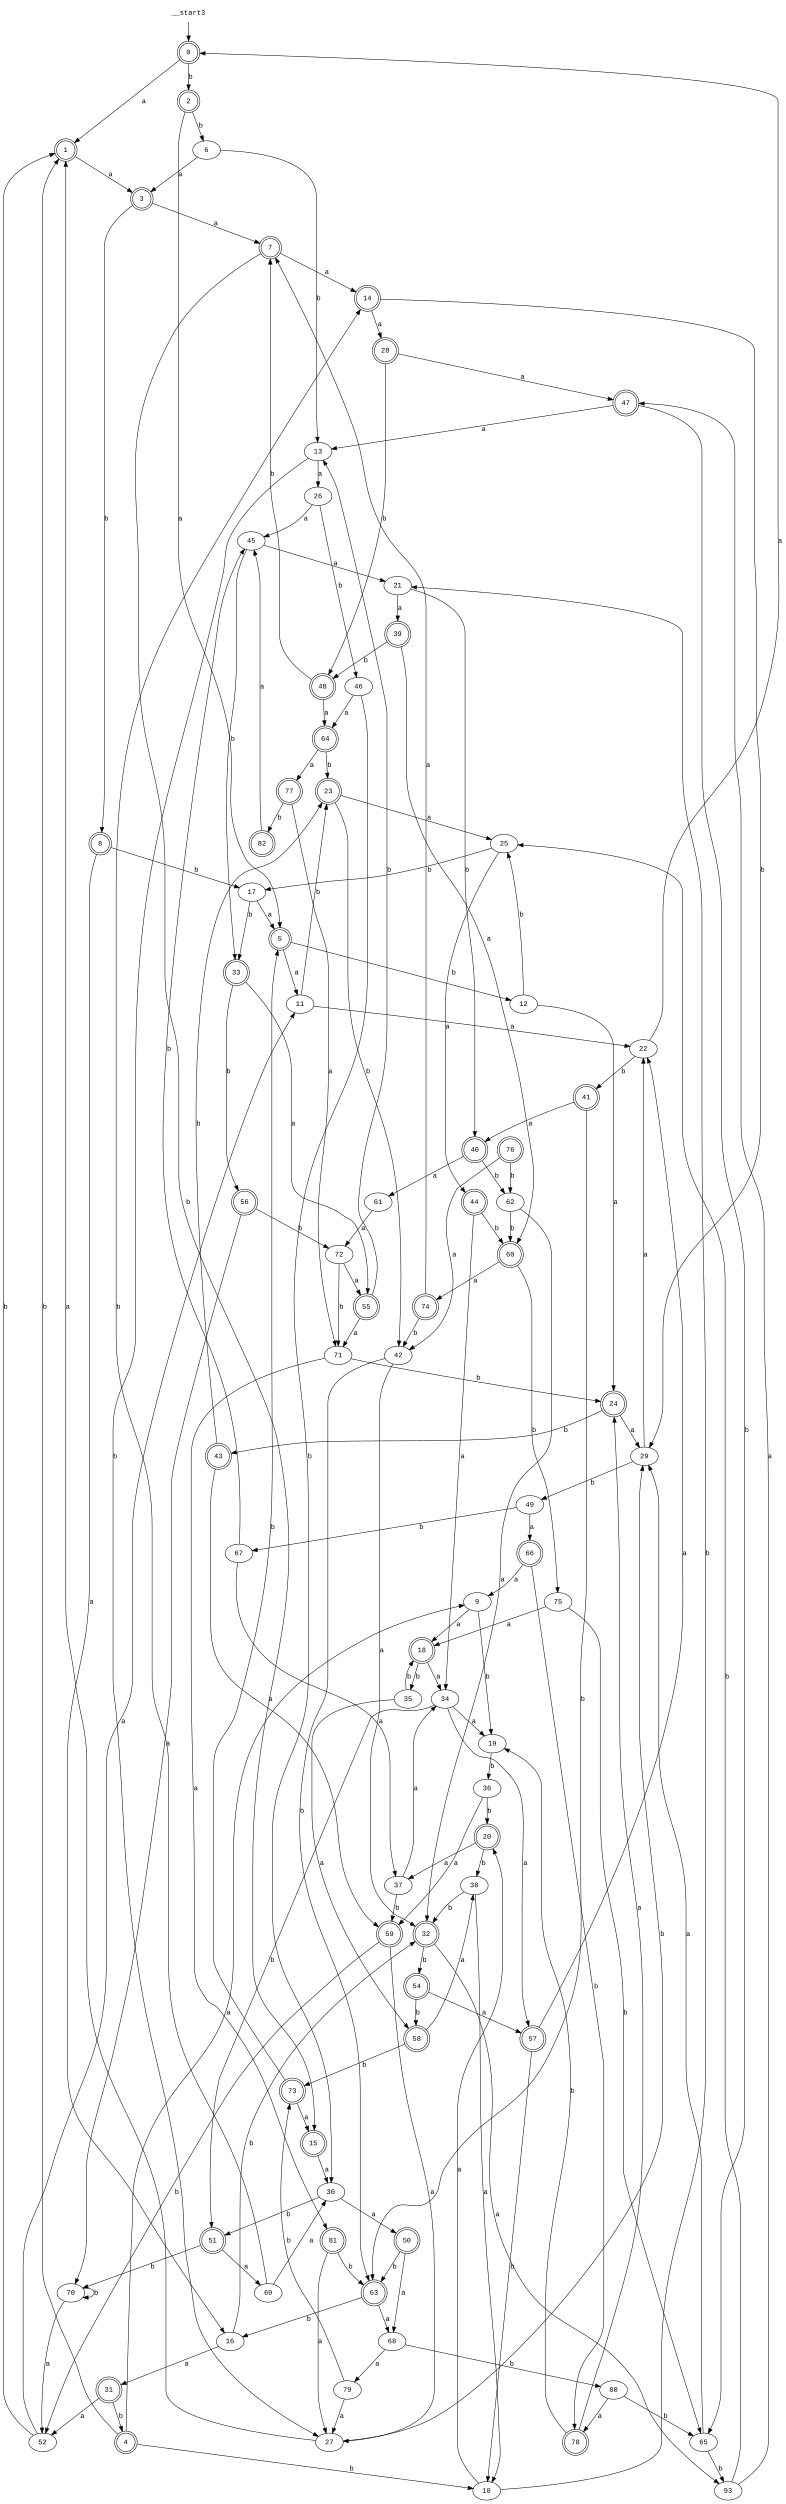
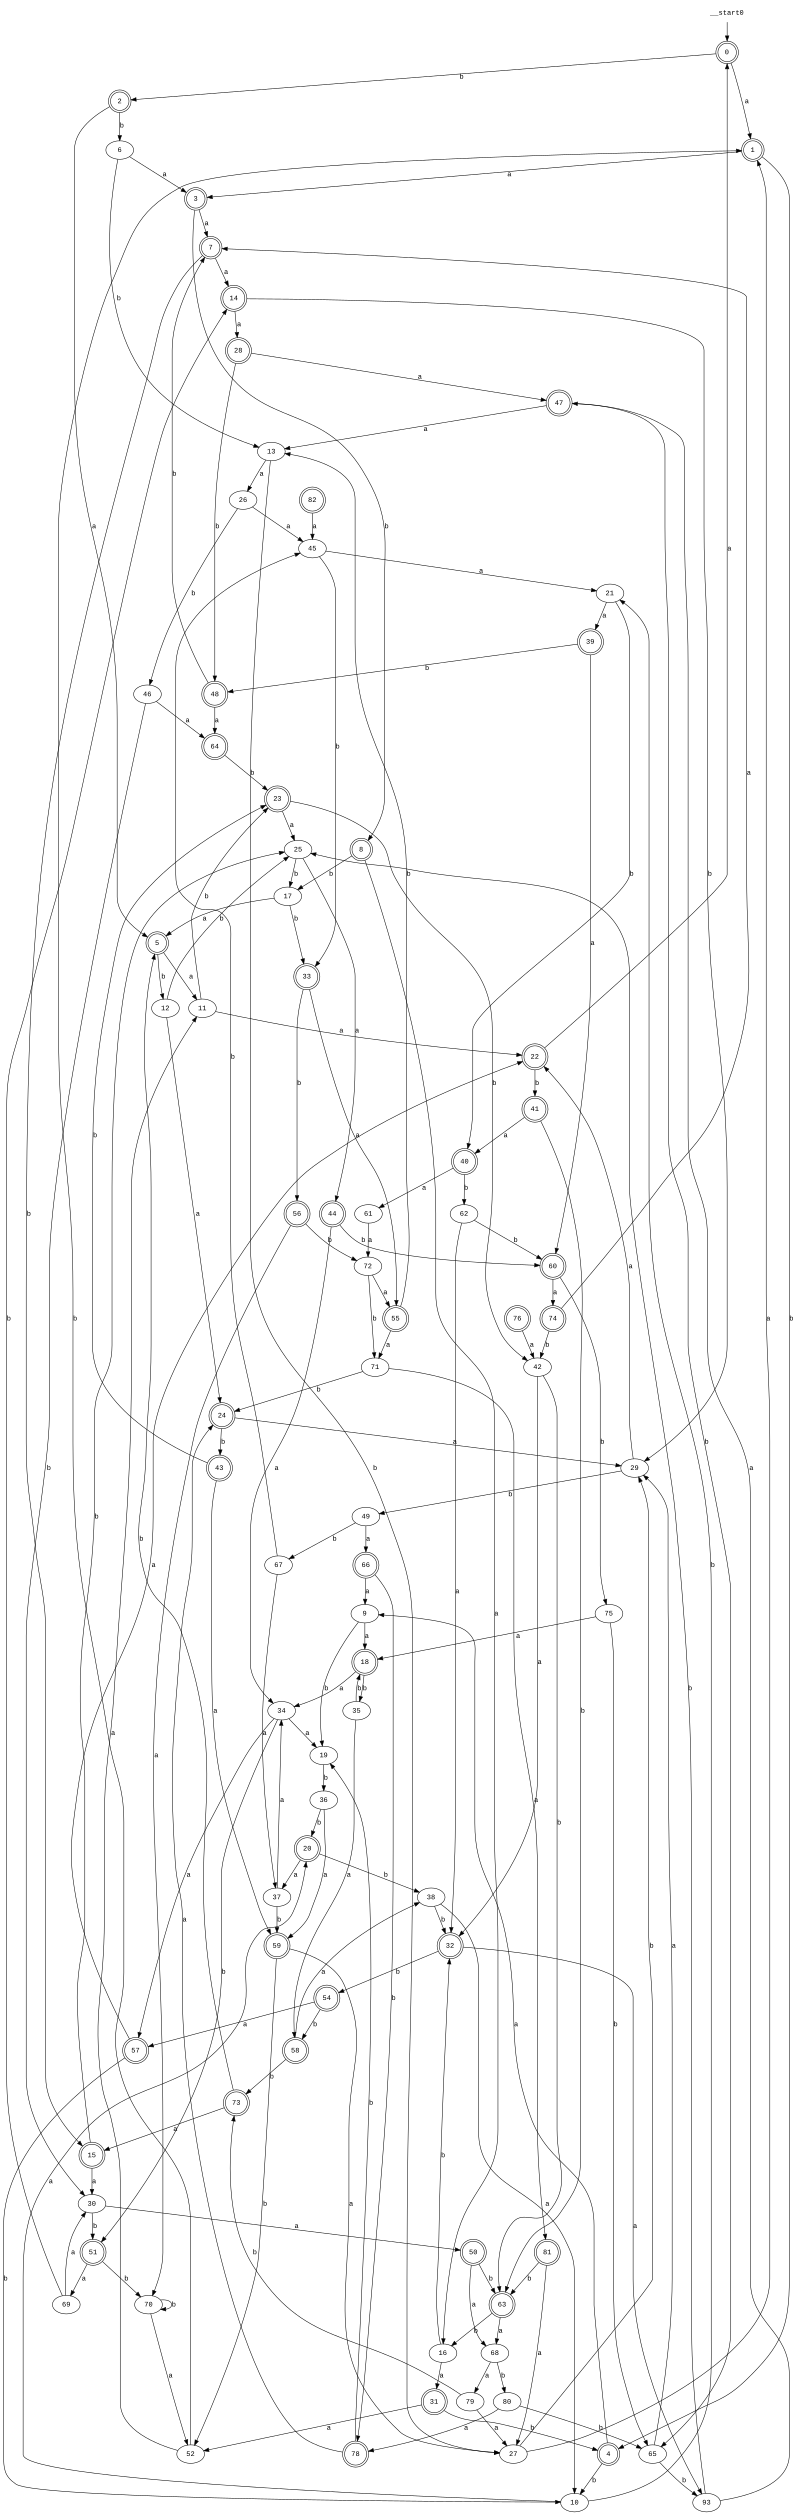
node "__start3": label "__start3" -> "__start0"
node "77": removed
node "22": shape ellipse -> doublecircle
edge "76" -> "62": removed, label "b"
edge "4" -> "1": reversed
edge "15" -> "25": added, label "b"
